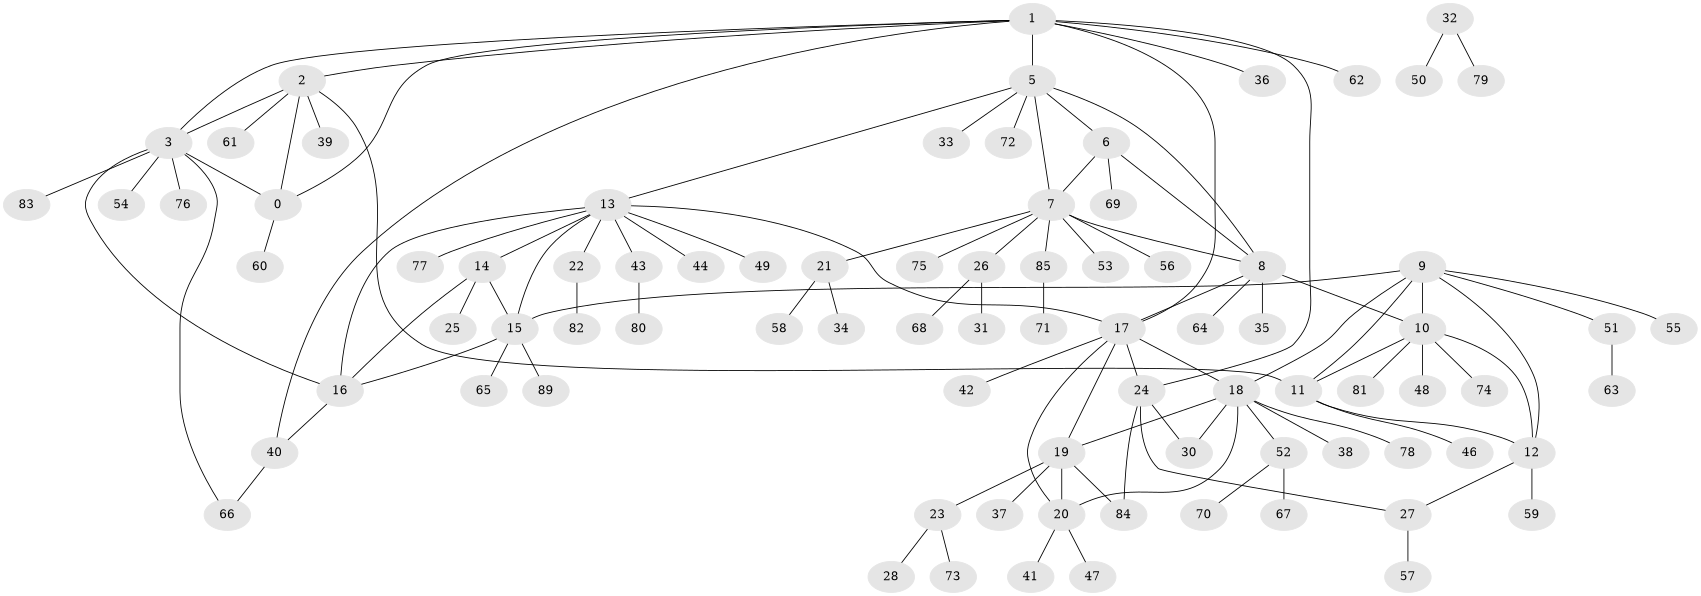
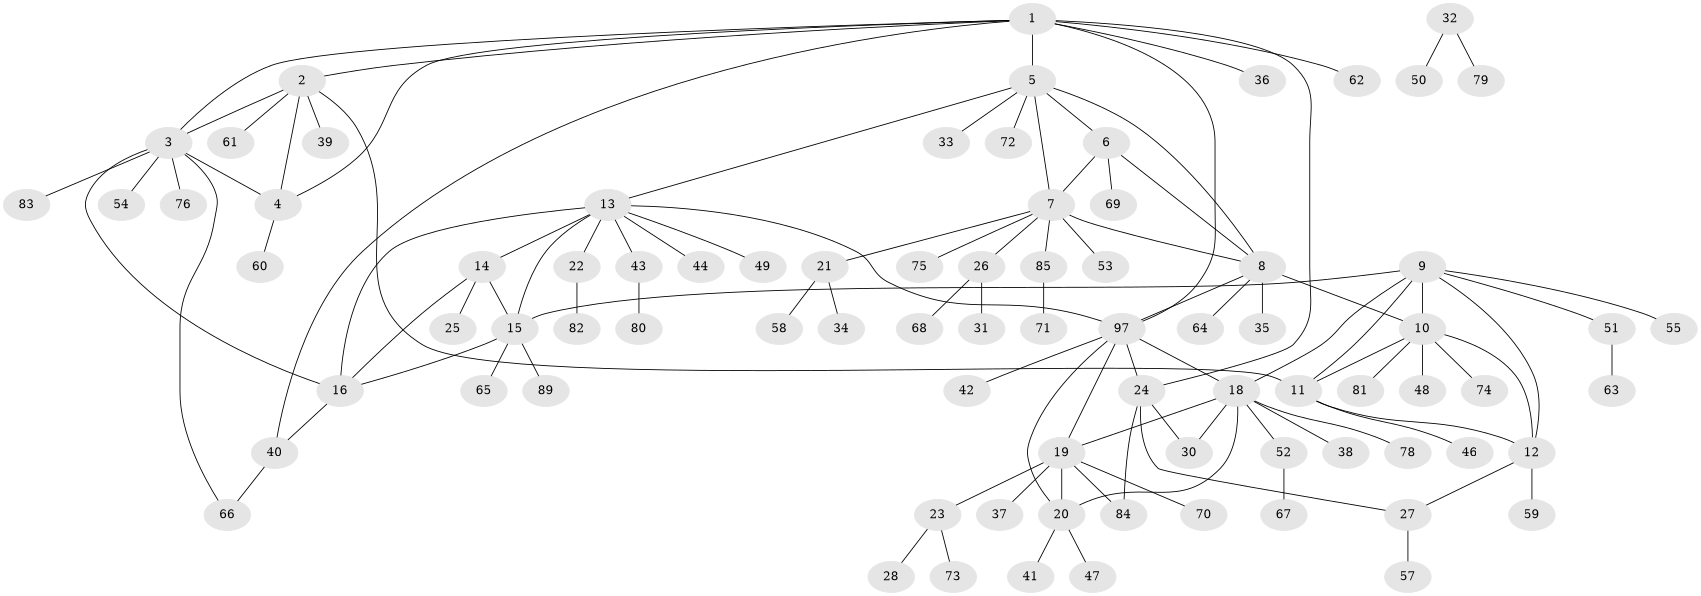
node "0": label "0" -> "4"
node "77": removed
node "56": removed
node "17": label "17" -> "97"
edge "52" -- "70": now "19" -- "70"
